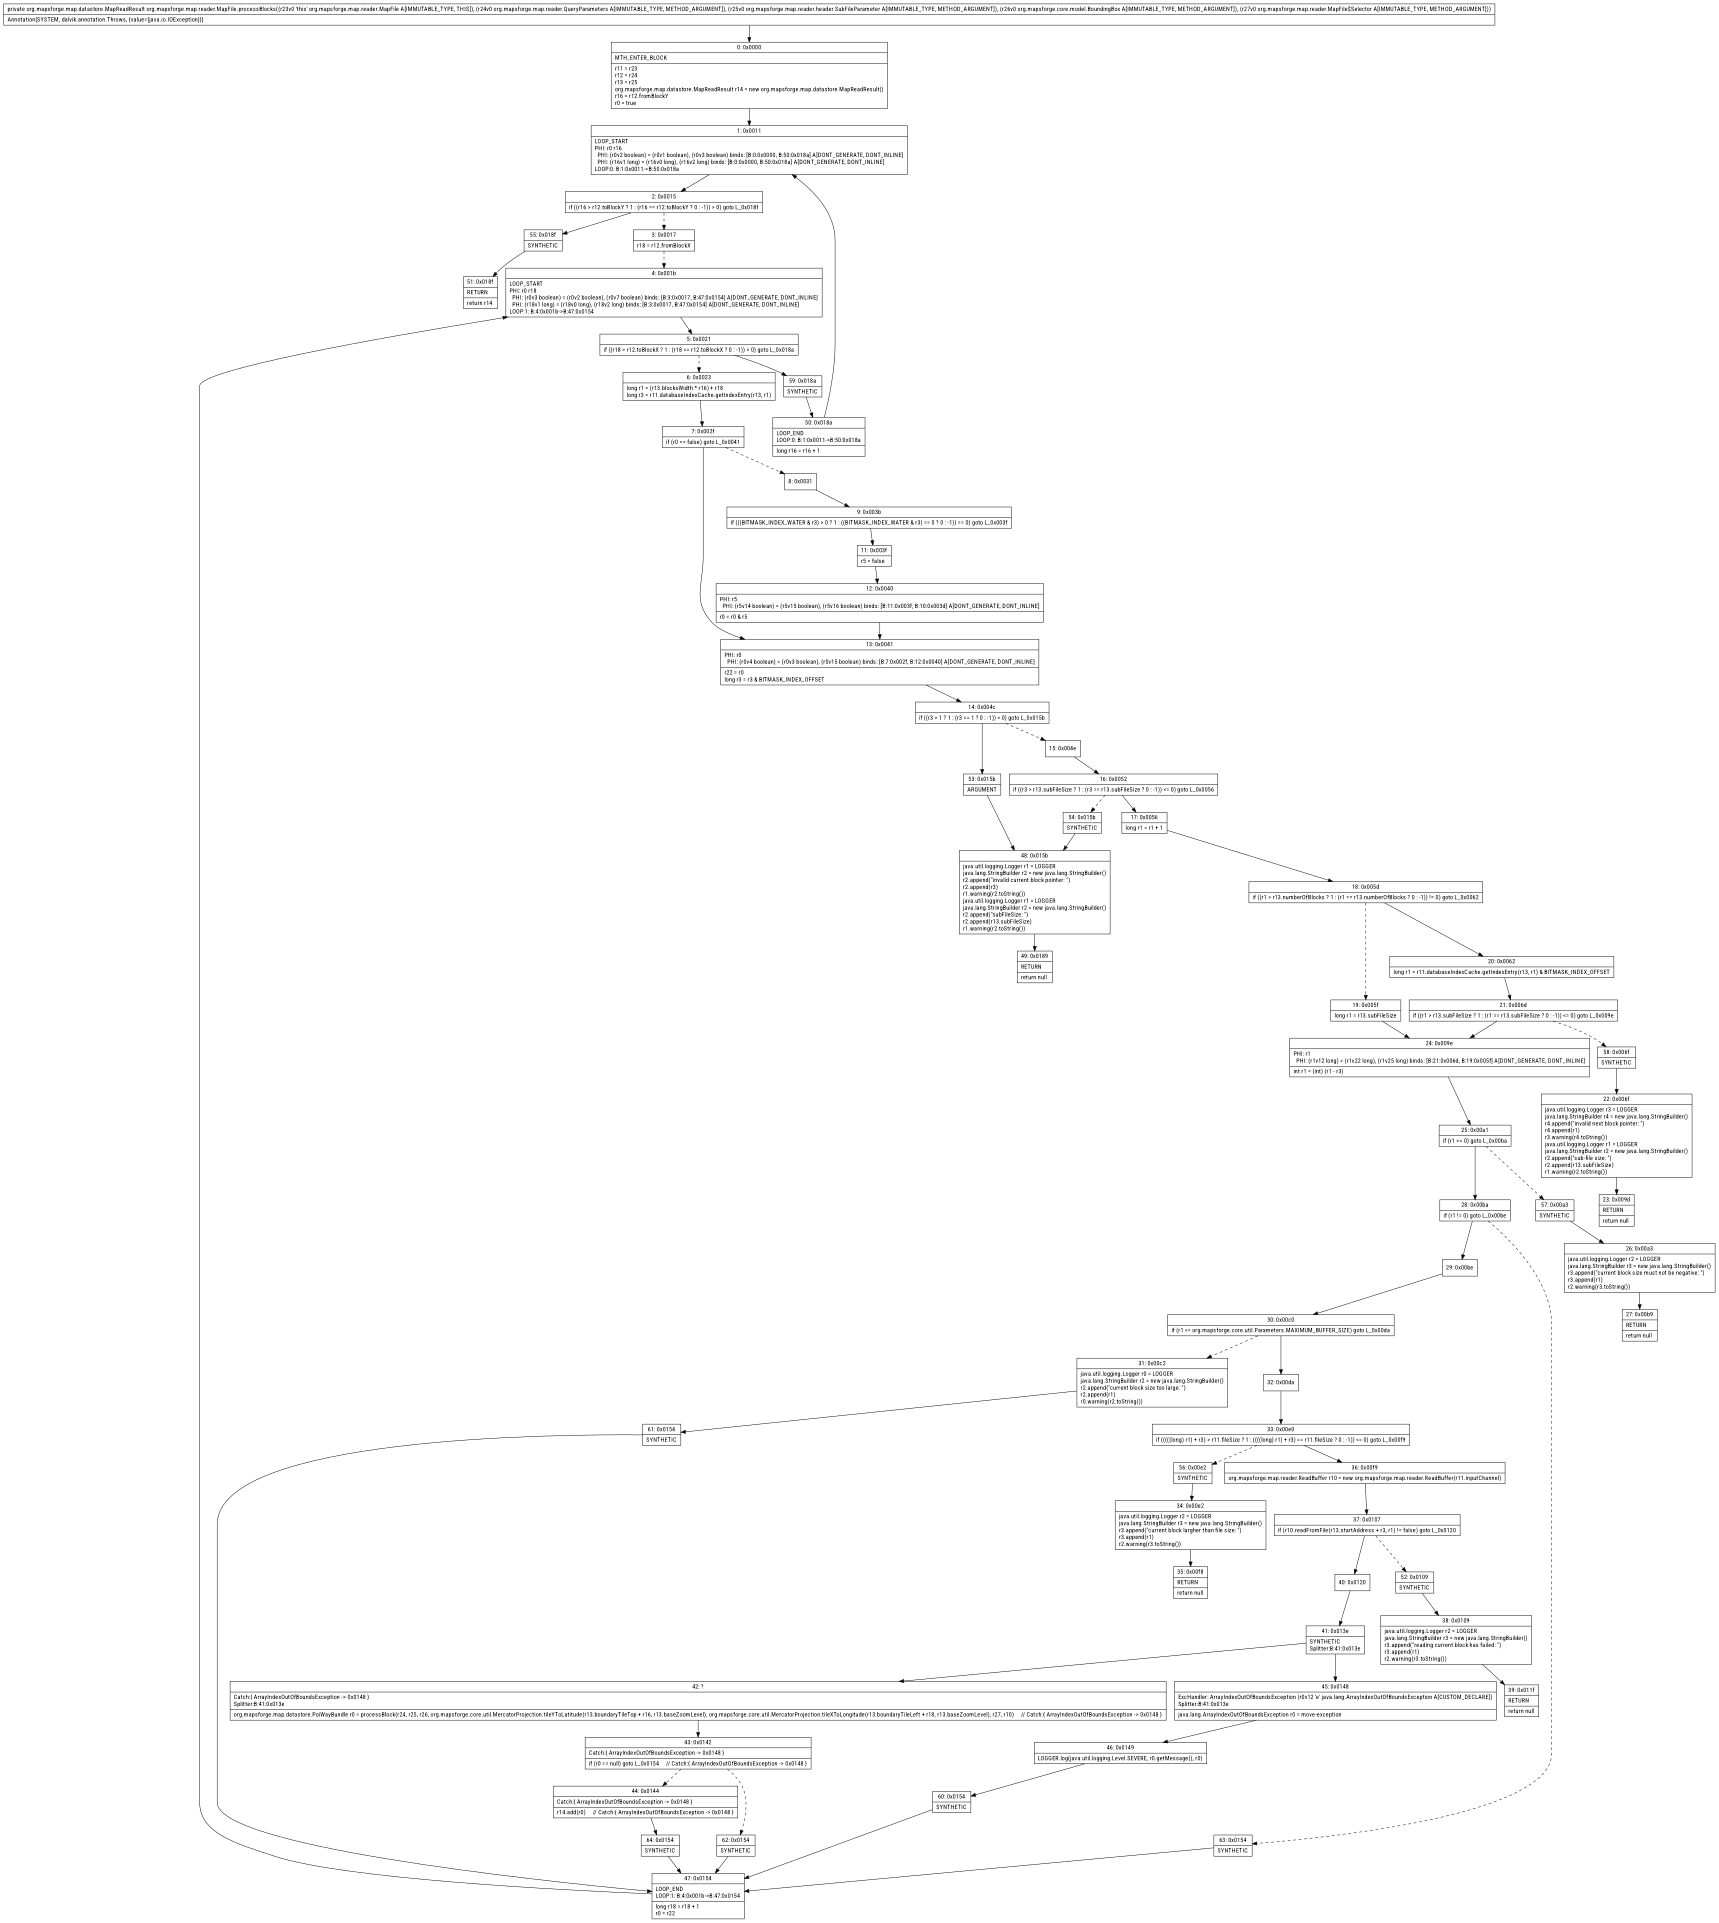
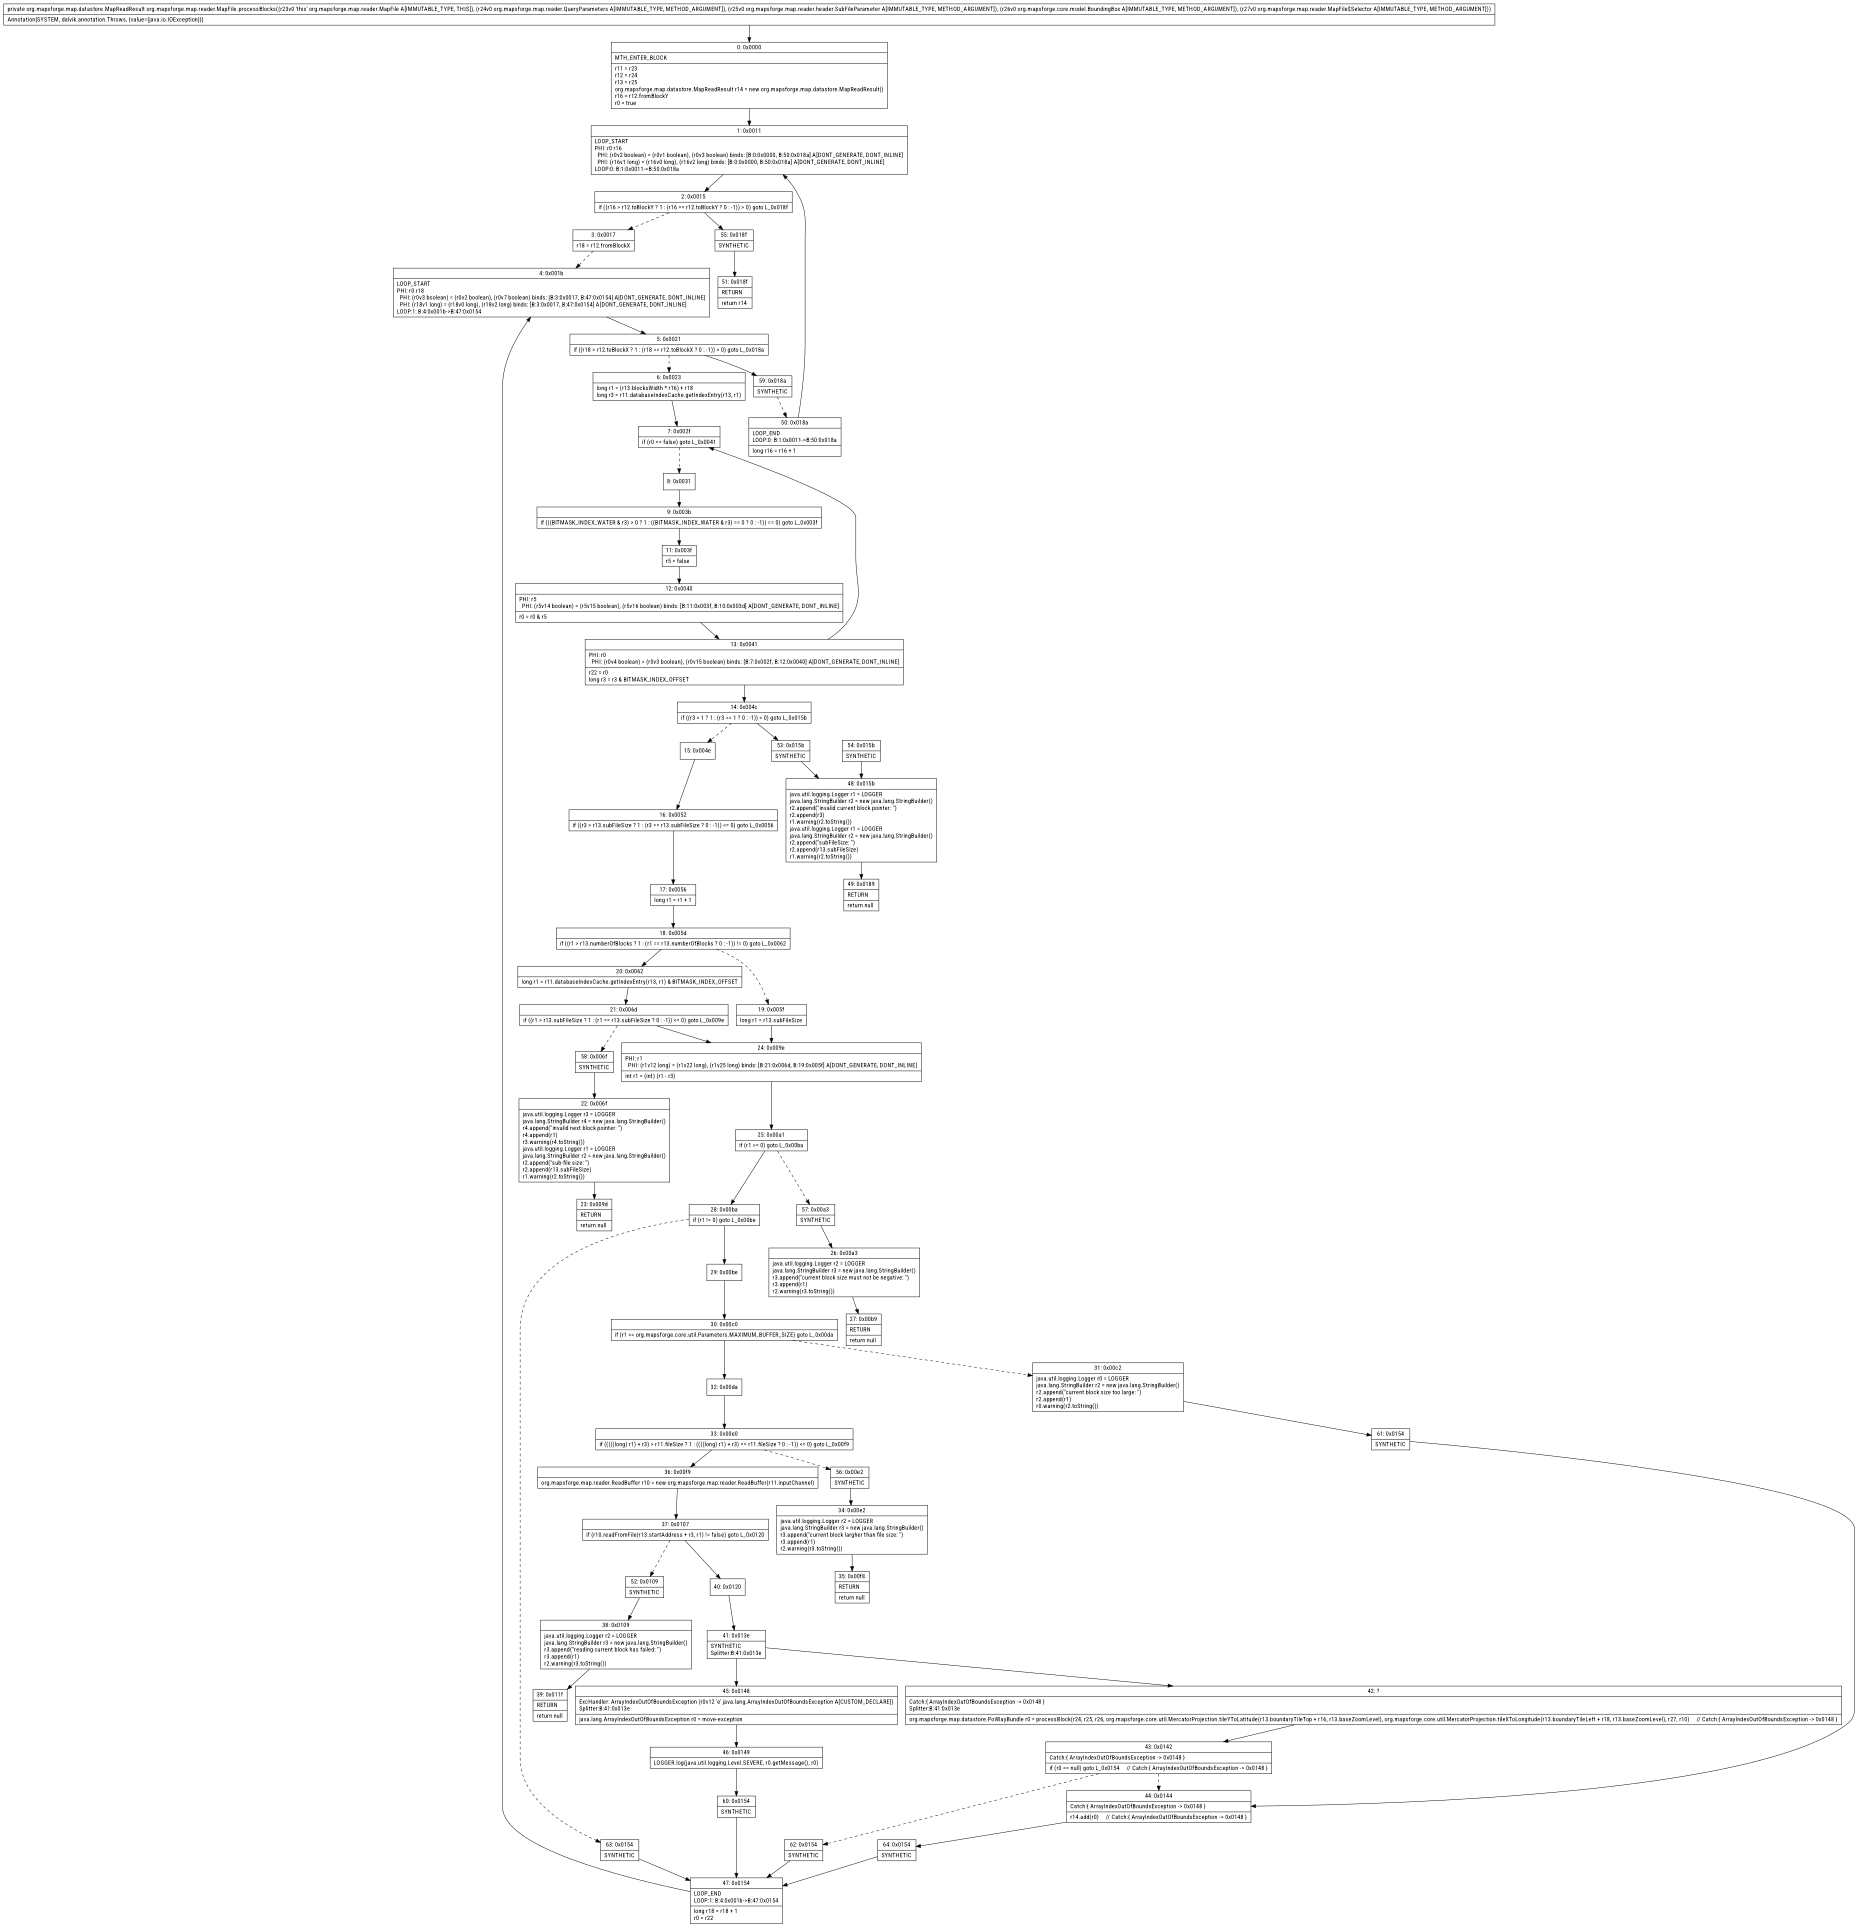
edge "59: 0x018a" -> "50: 0x018a": style solid -> dashed
edge "7: 0x002f" -> "13: 0x0041": reversed
node "53: 0x015b": text "ARGUMENT" -> "SYNTHETIC"
edge "16: 0x0052" -> "54: 0x015b": removed
edge "61: 0x0154" -> "47: 0x0154": now "61: 0x0154" -> "44: 0x0144"
